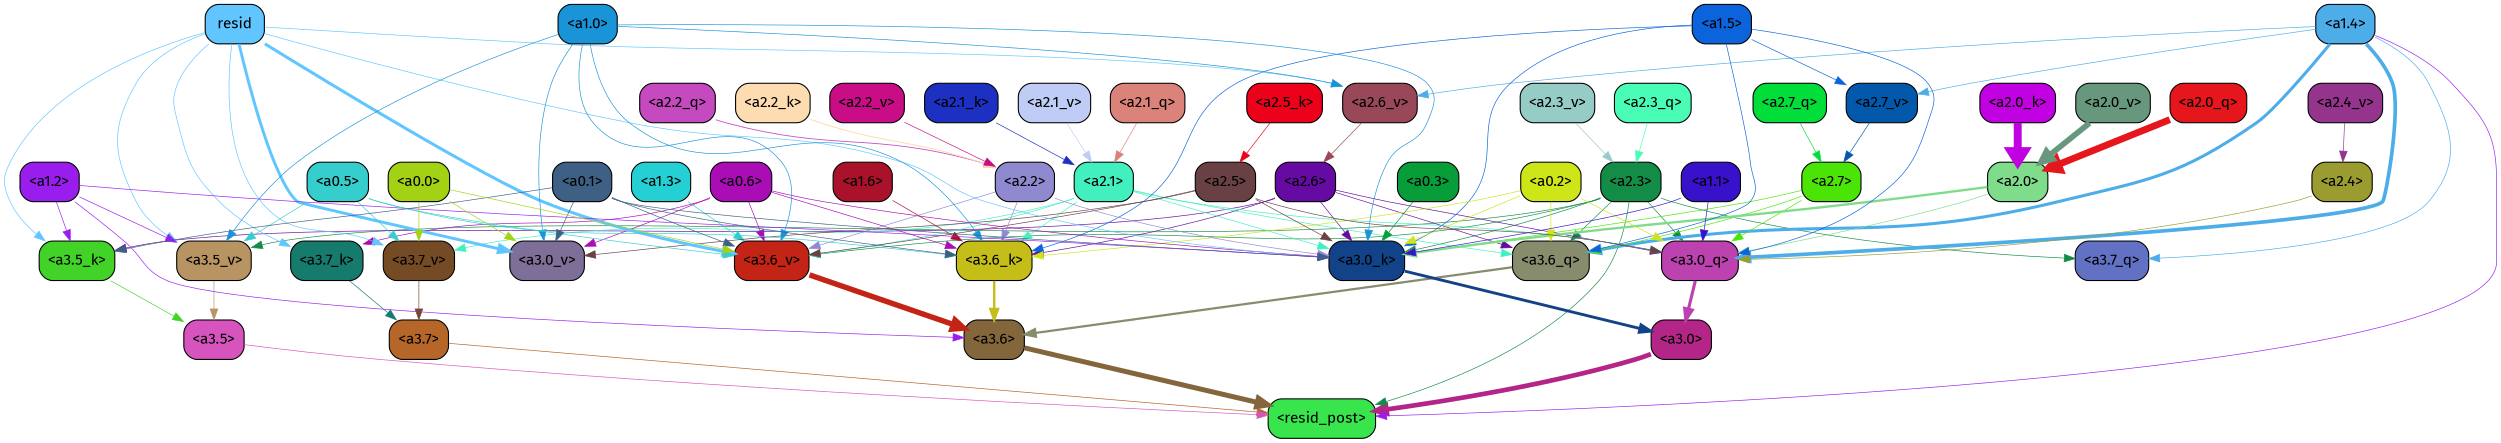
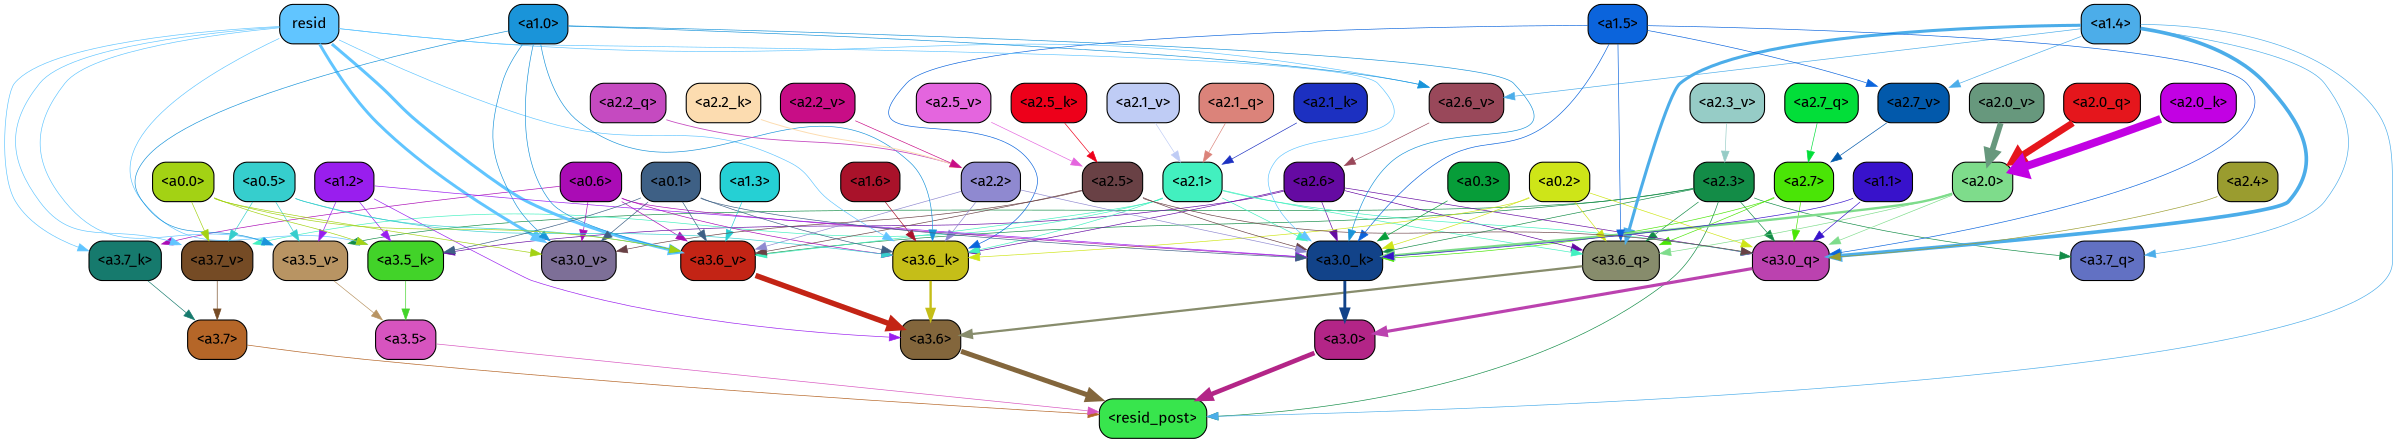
node "<a2.5_v>": added
node "<a2.3_q>": removed
node "<a2.4_v>": removed
edge "resid" -> "<a3.6_k>": added
edge "<a0.0>" -> "<a3.5_k>": added
edge "<a2.0>" -> "<a3.6_q>": added
edge "<a1.4>" -> "<resid_post>": color #991eee -> #4cade9
